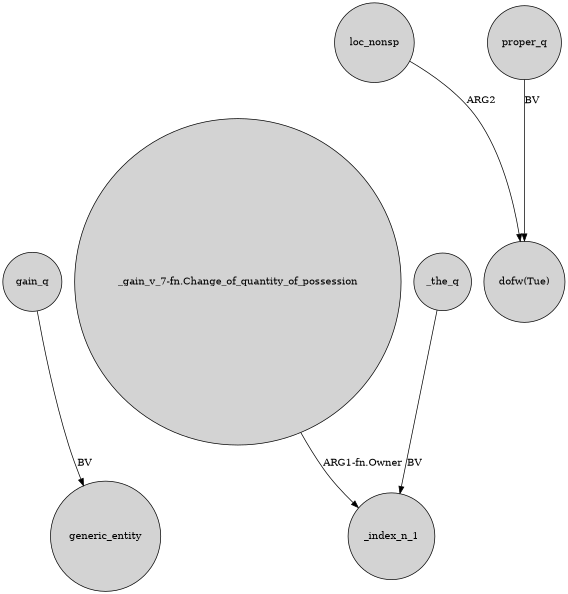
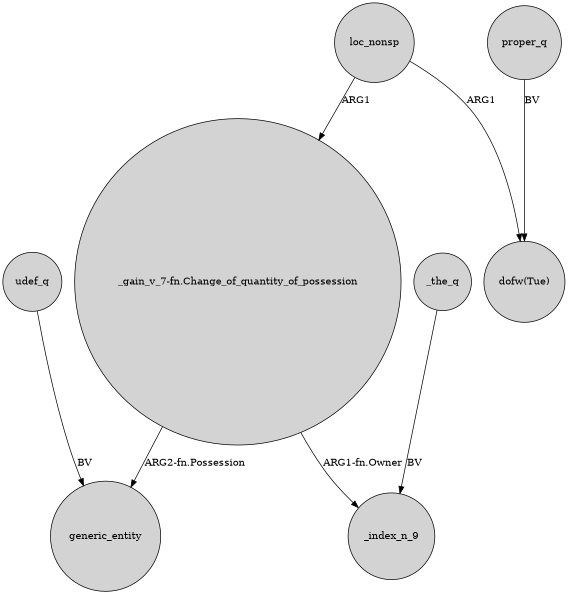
edge "loc_nonsp" -> "dofw(Tue)": label "ARG2" -> "ARG1"
edge "loc_nonsp" -> "_gain_v_7-fn.Change_of_quantity_of_possession": added, label "ARG1"
node "gain_q": label "gain_q" -> "udef_q"
edge "_gain_v_7-fn.Change_of_quantity_of_possession" -> "generic_entity": added, label "ARG2-fn.Possession"
node "_index_n_1": label "_index_n_1" -> "_index_n_9"
